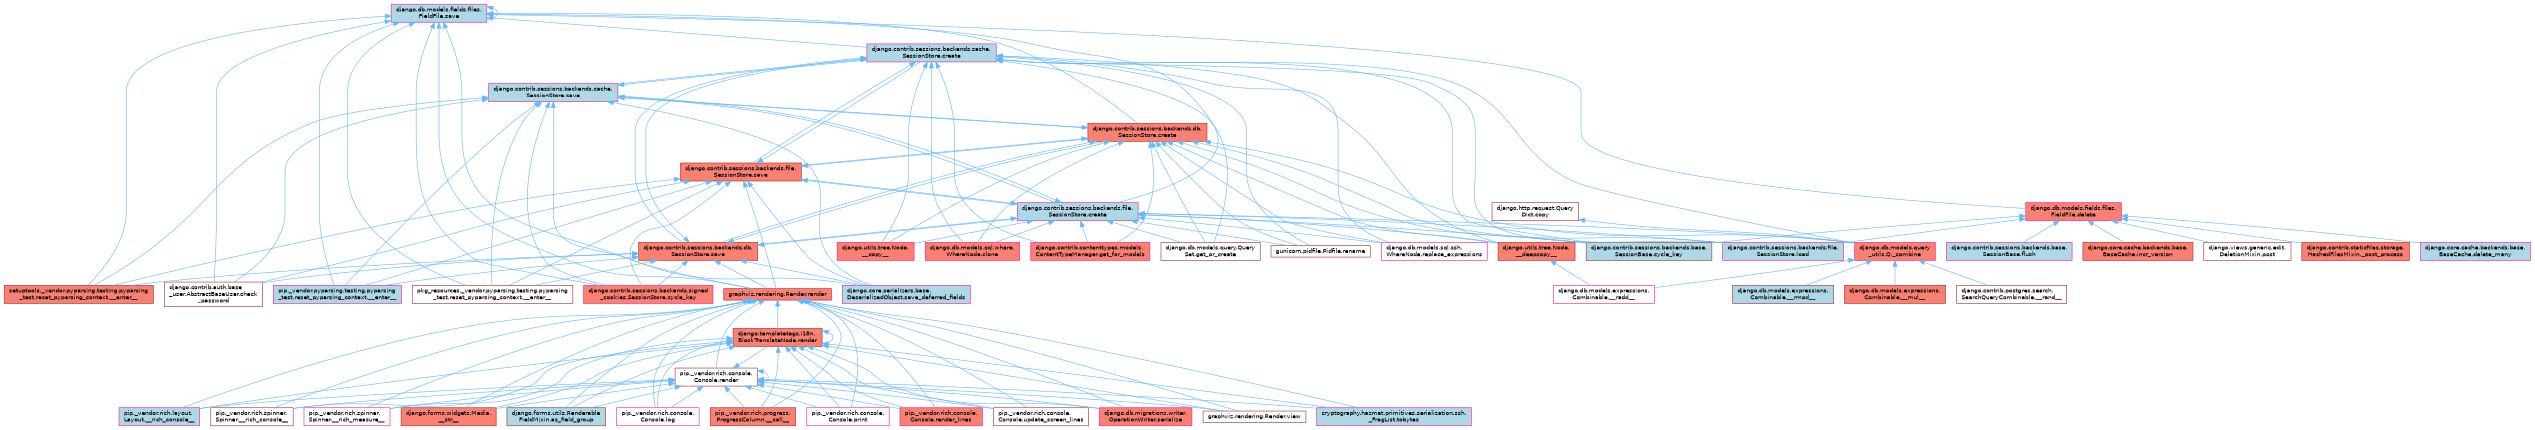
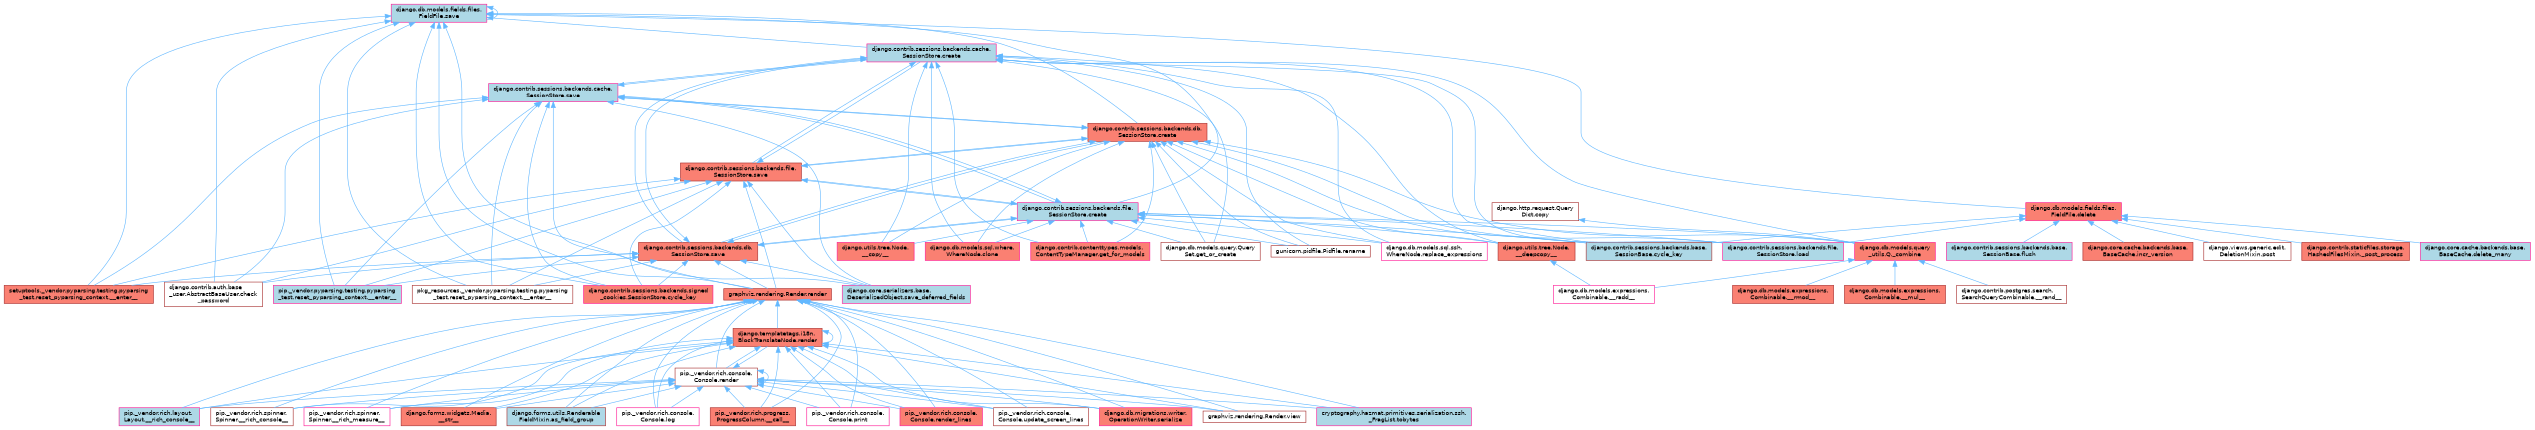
node "django.db.models.expressions. Combinable.__rmod__": fillcolor lightblue -> salmon
edge "pip._vendor.rich.console. Console.render" -> "django.templatetags.i18n. BlockTranslateNode.render": added
